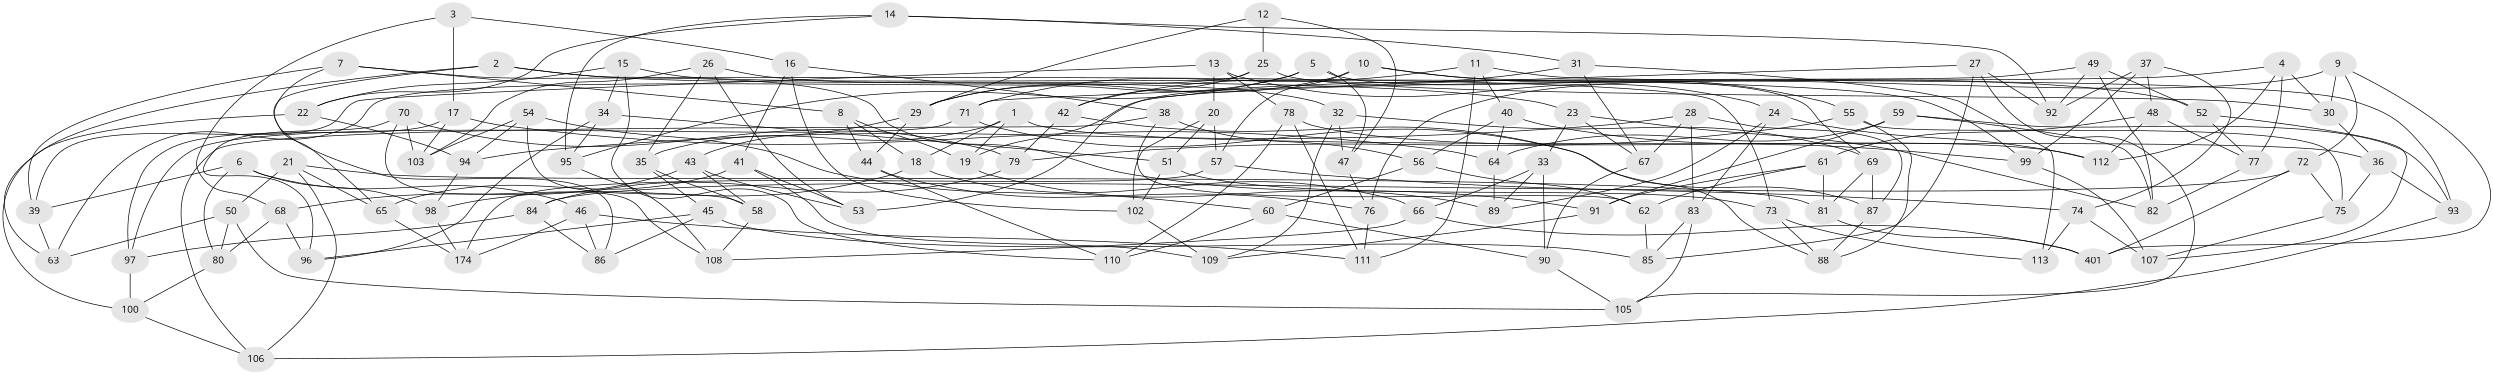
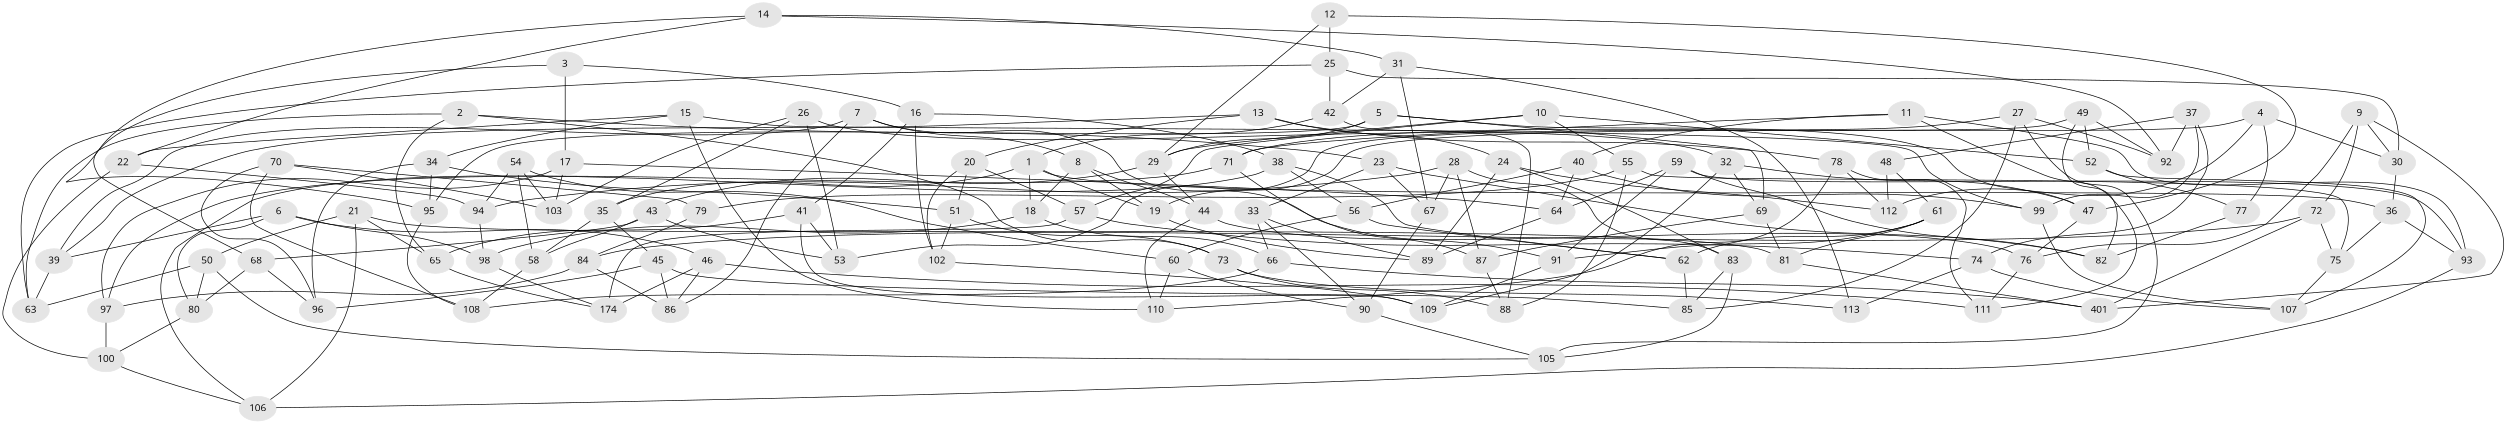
edge "48" -- "77": removed
edge "42" -- "79": now "42" -- "1"
